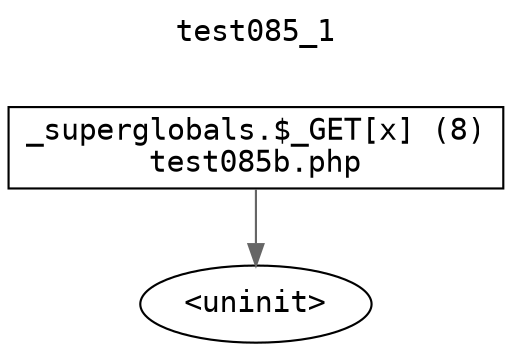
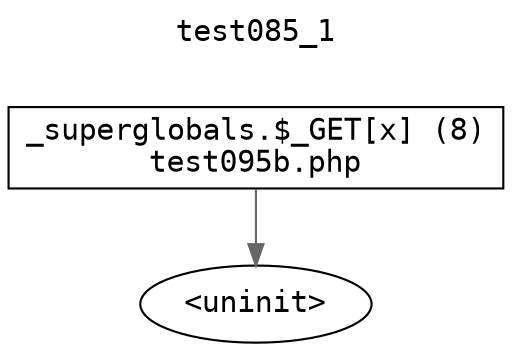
node "_superglobals.$_GET[x] (8) test085b.php": label "_superglobals.$_GET[x] (8) test085b.php" -> "_superglobals.$_GET[x] (8) test095b.php"
